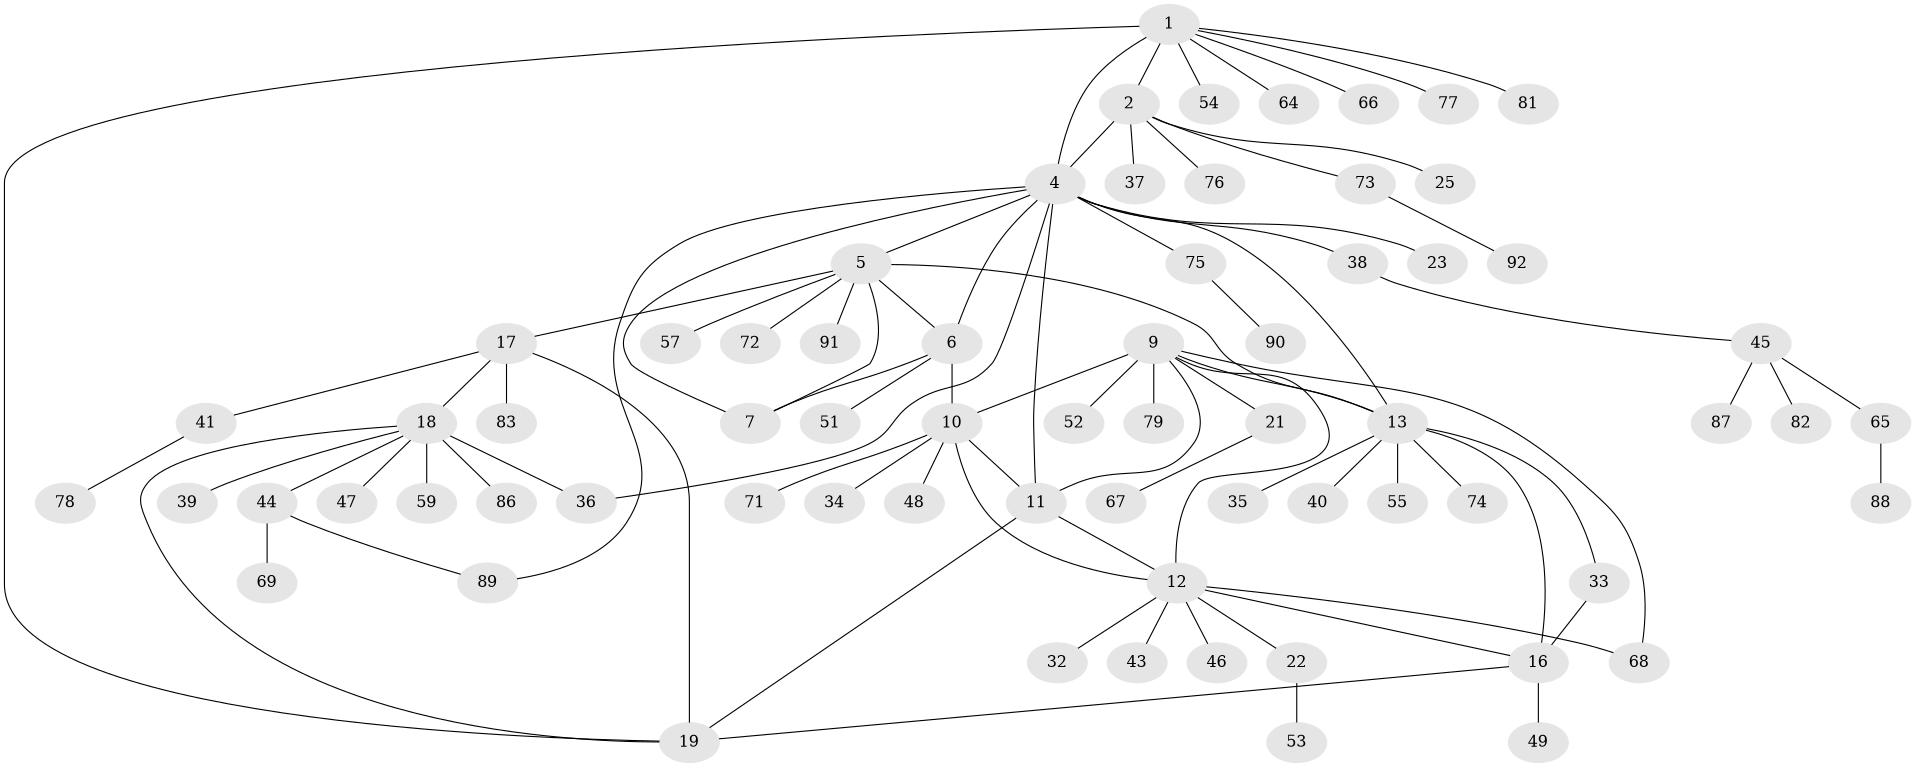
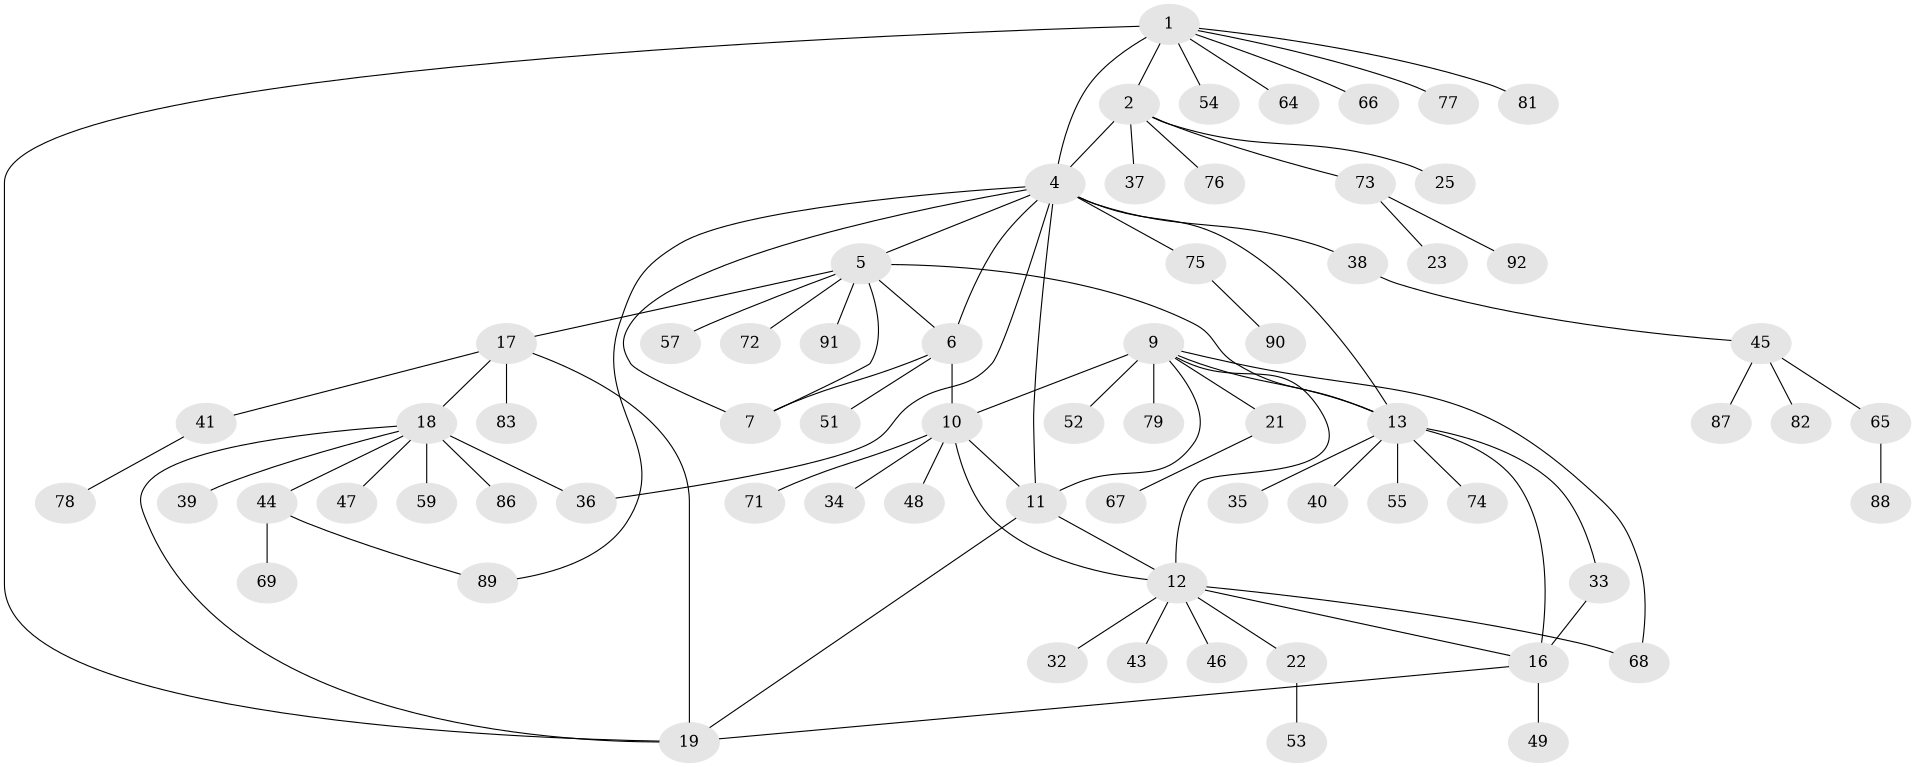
edge "4" -- "23": now "73" -- "23"
